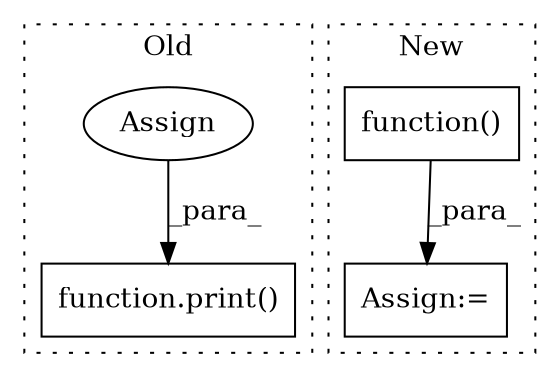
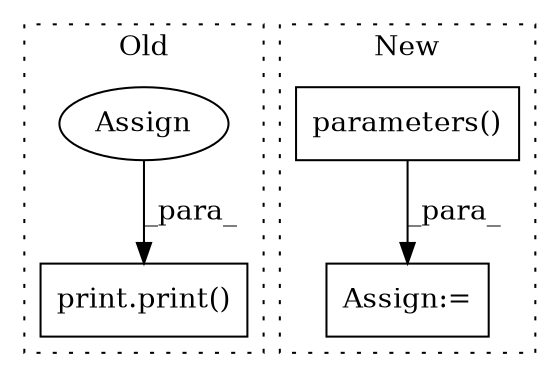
node "function()": label "function()" -> "parameters()"
node "function.print()": label "function.print()" -> "print.print()"
